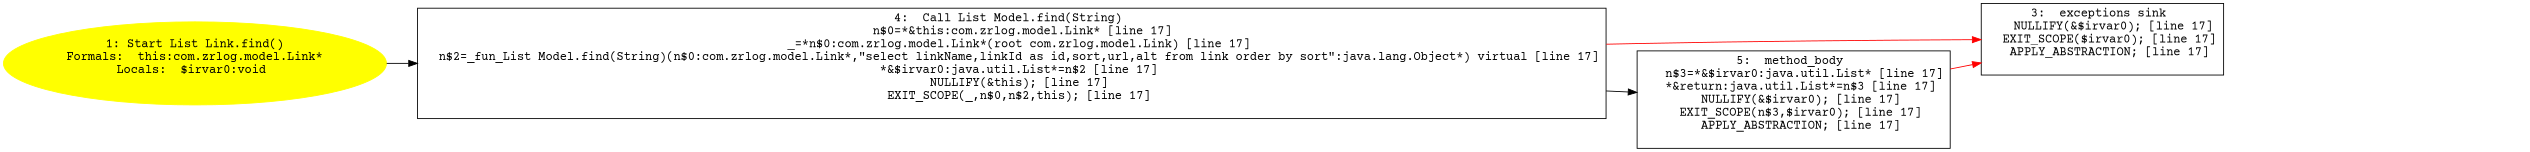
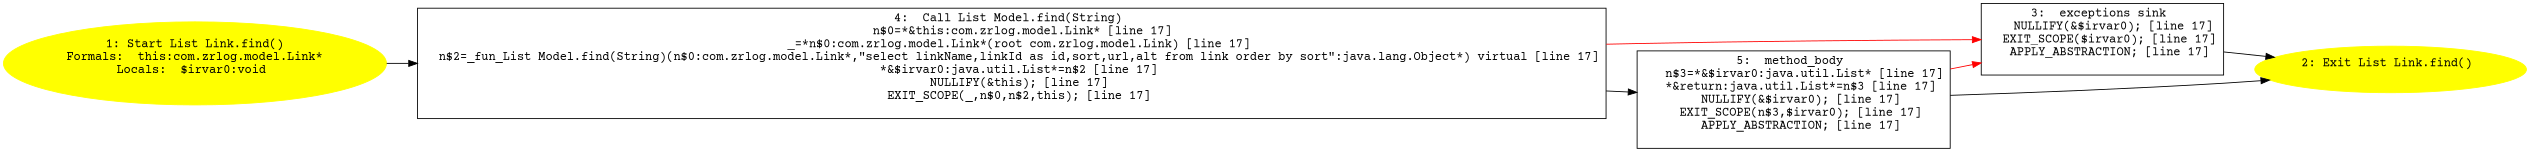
node "2: Exit List Link.find()": added
